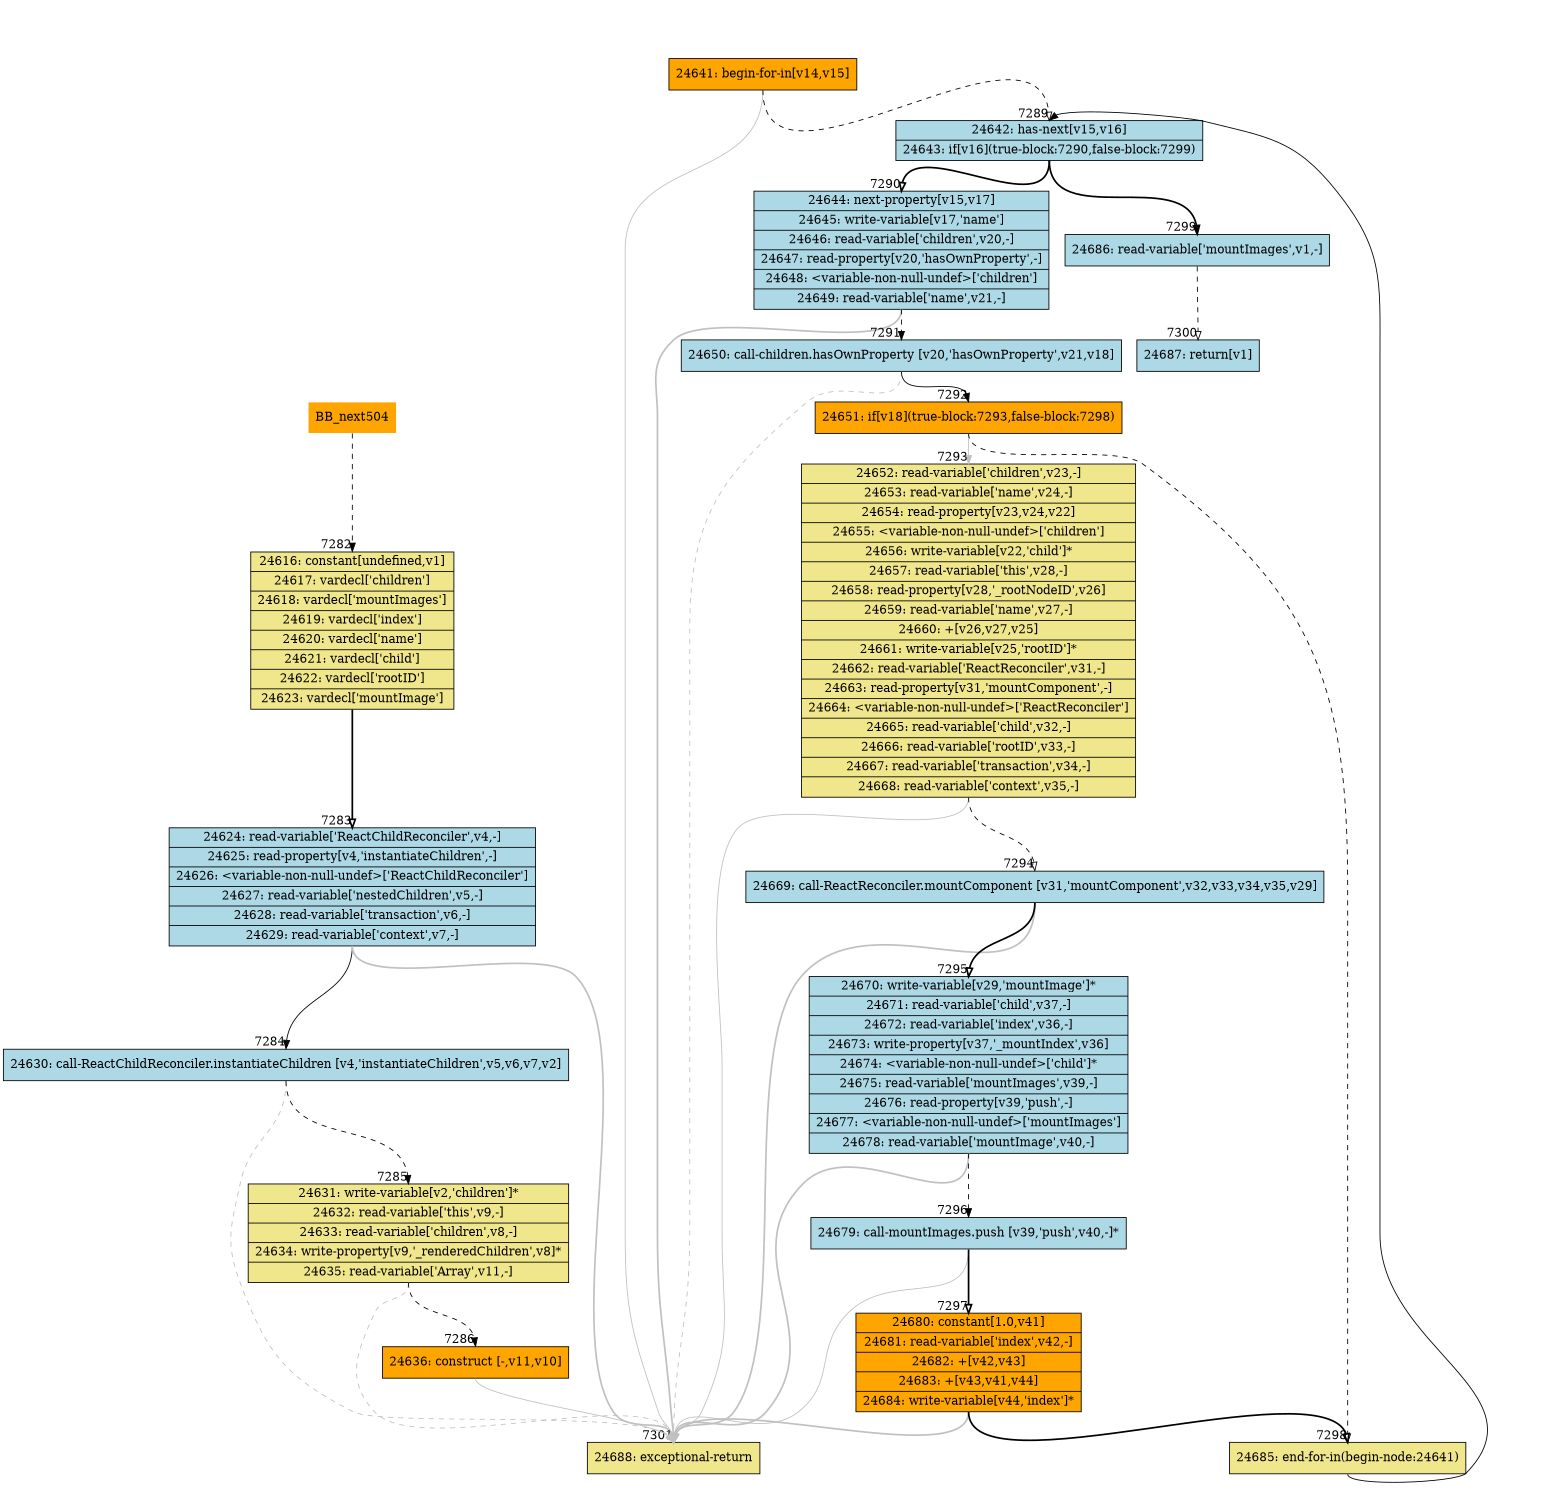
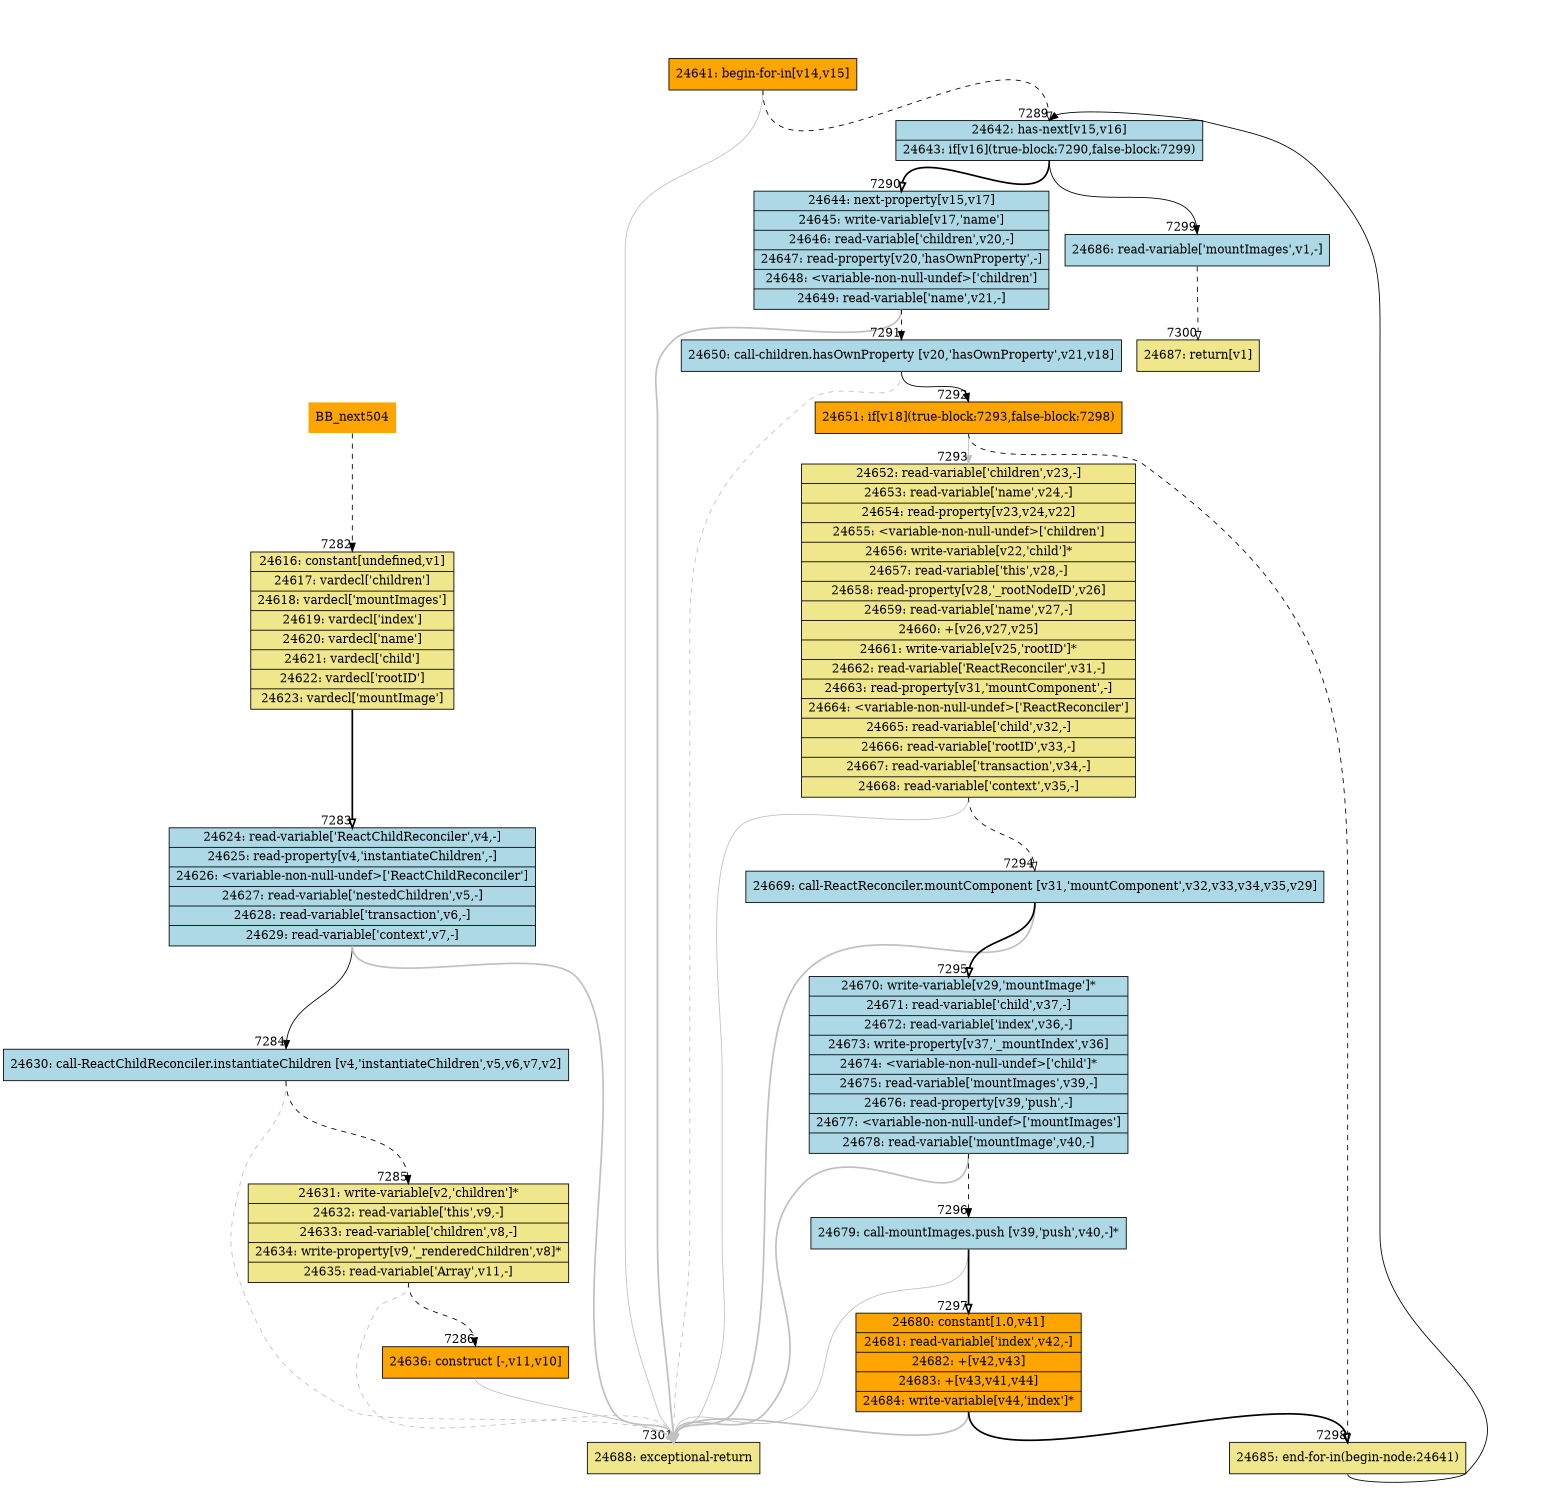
edge "24642: has-next[v15,v16]" -> "24686: read-variable['mountImages',v1,-]": style bold -> solid
node "24687: return[v1]": fillcolor lightblue -> khaki
